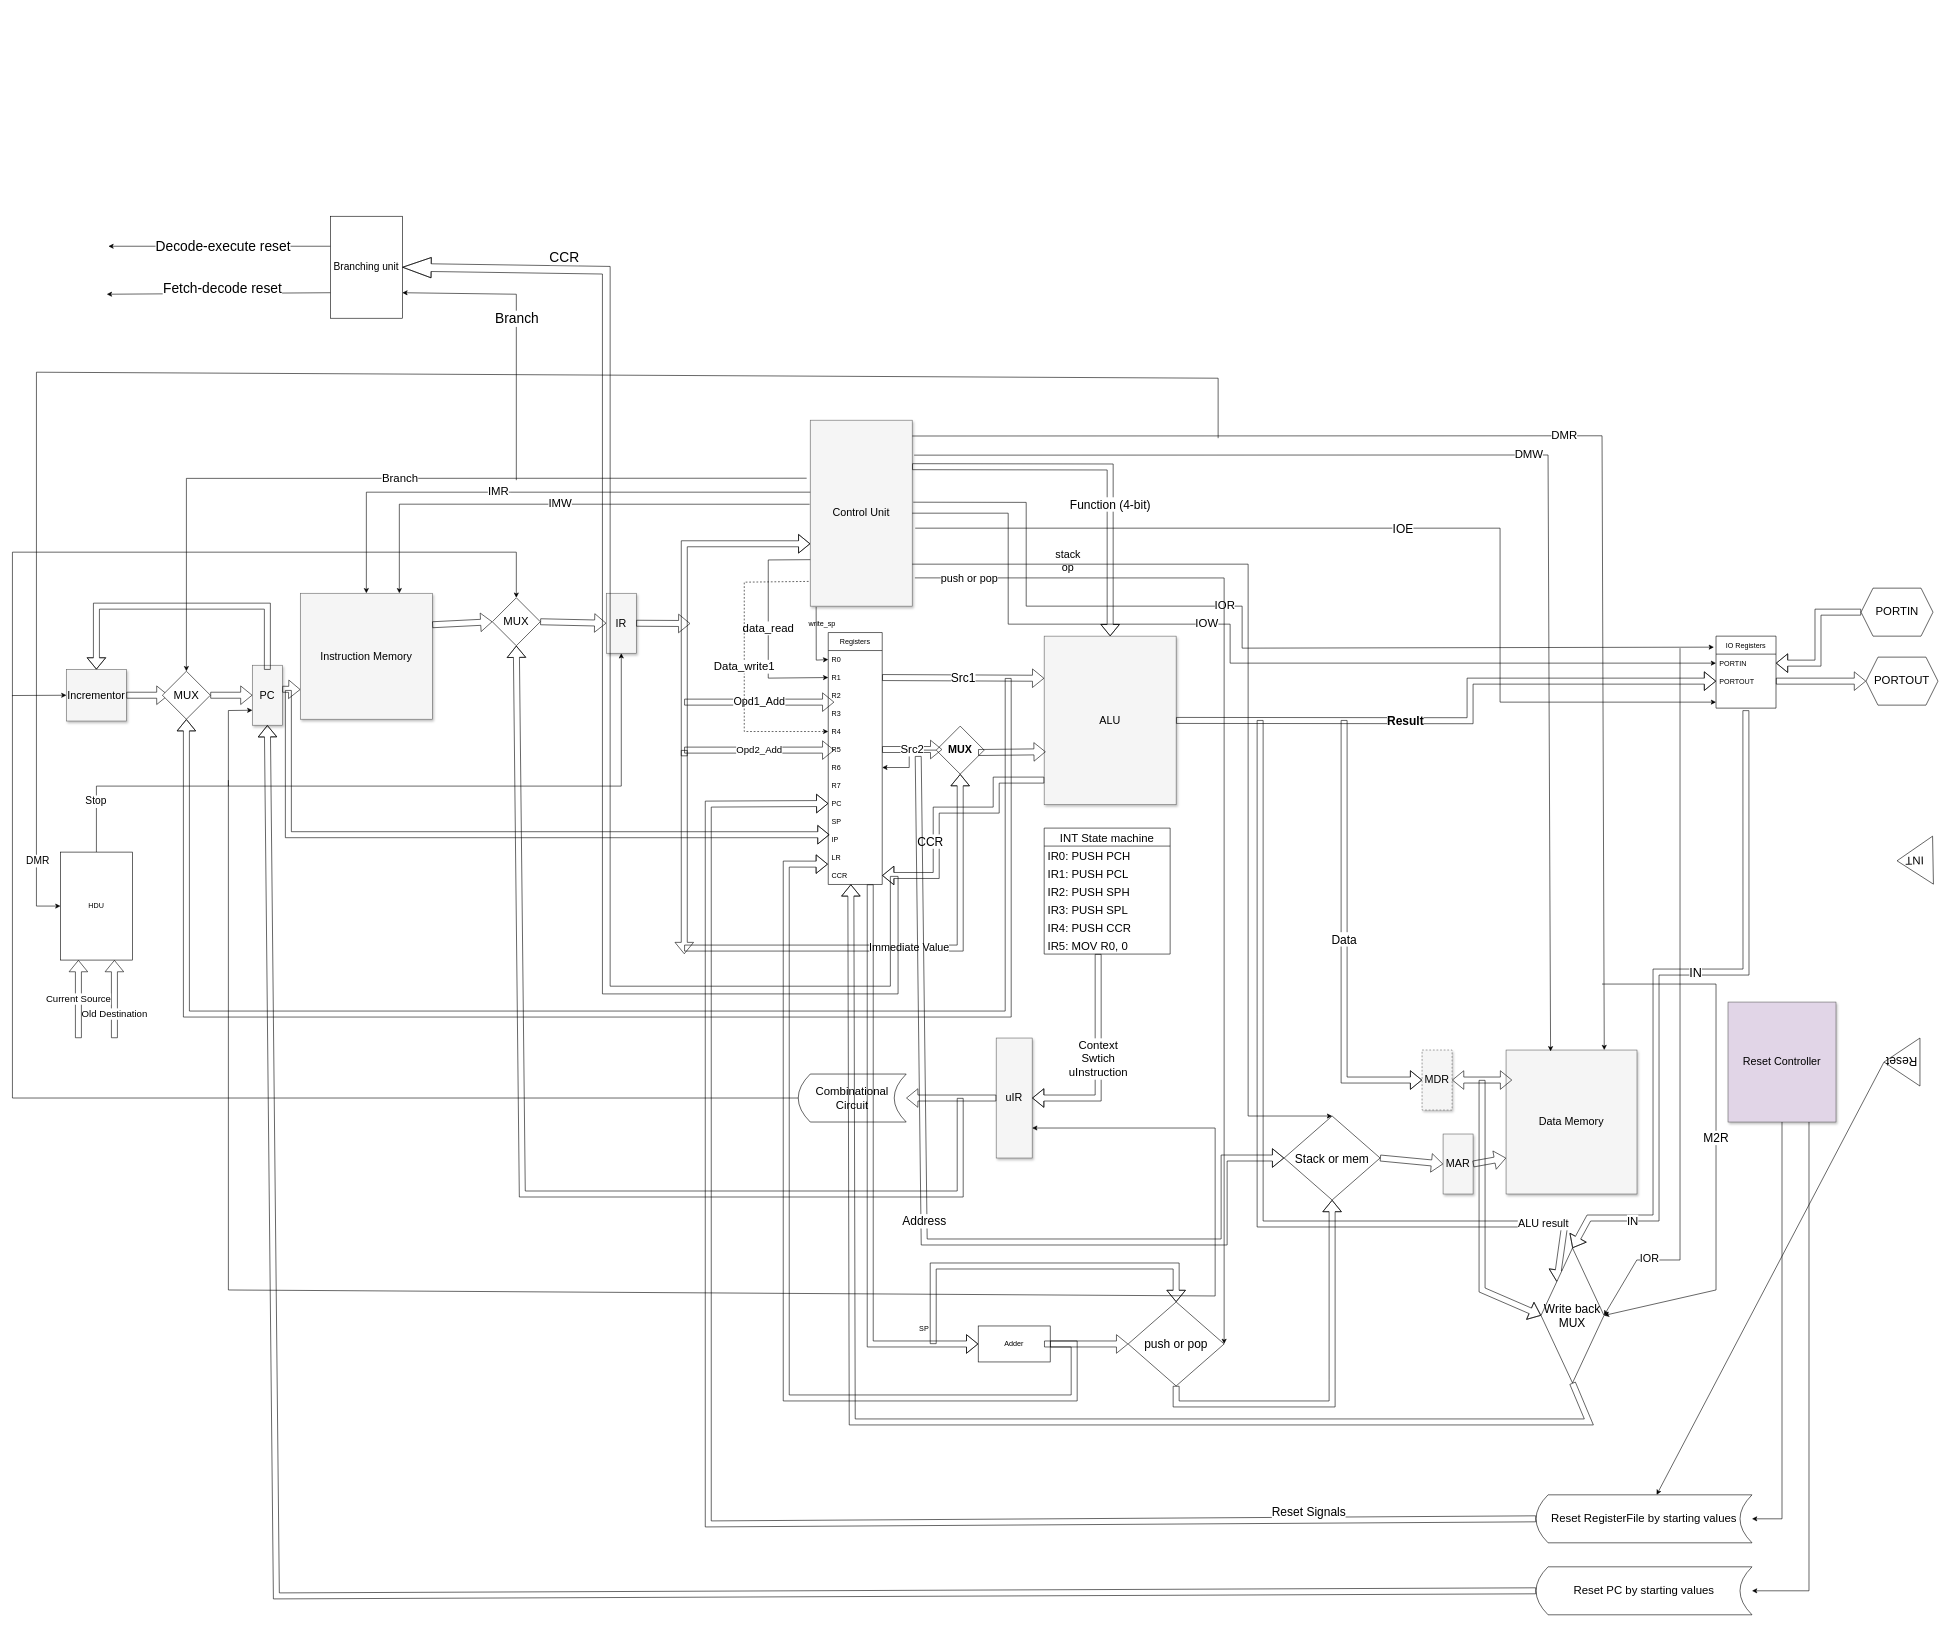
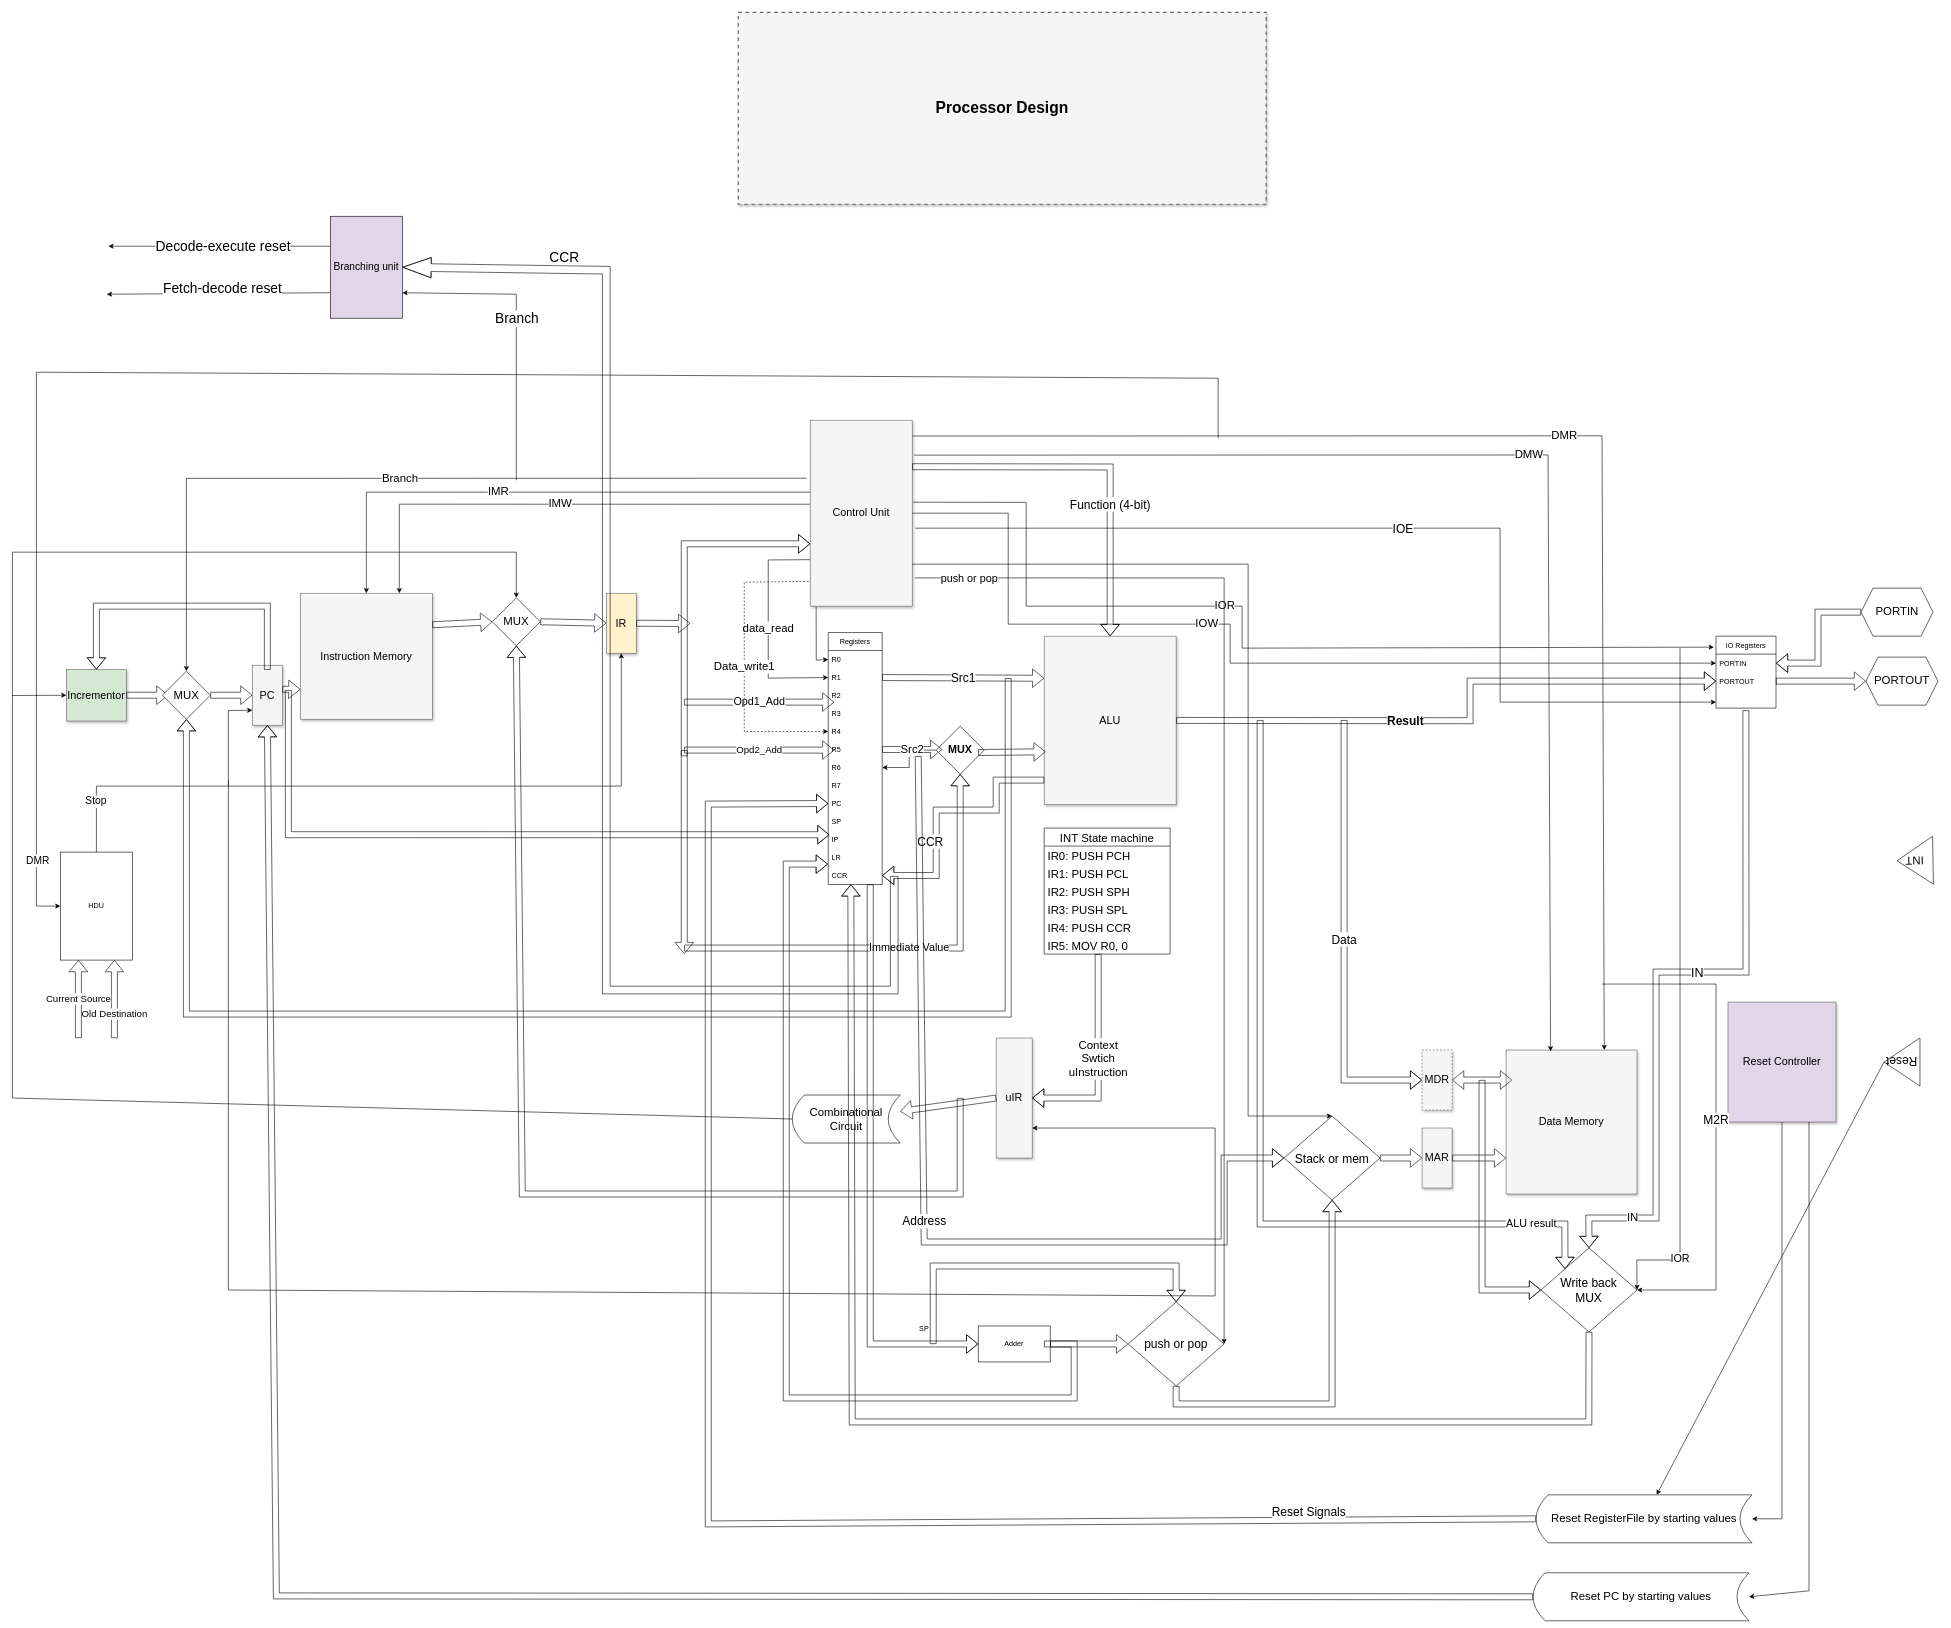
node "Processor Design": added
node "Branching unit": fillcolor #ffffff -> #e1d5e7
node "stack op": removed
node "IR": fillcolor #f5f5f5 -> #fff2cc
node "write_sp": removed
node "Incrementor": fillcolor #f5f5f5 -> #d5e8d4
node "Combinational Circuit": moved (852, 1098) -> (846, 1119)
node "MAR": moved (1458, 1164) -> (1437, 1158)
node "Write back MUX": size 63x135 -> 96x84
node "Reset PC by starting values": moved (1644, 1591) -> (1641, 1597)
